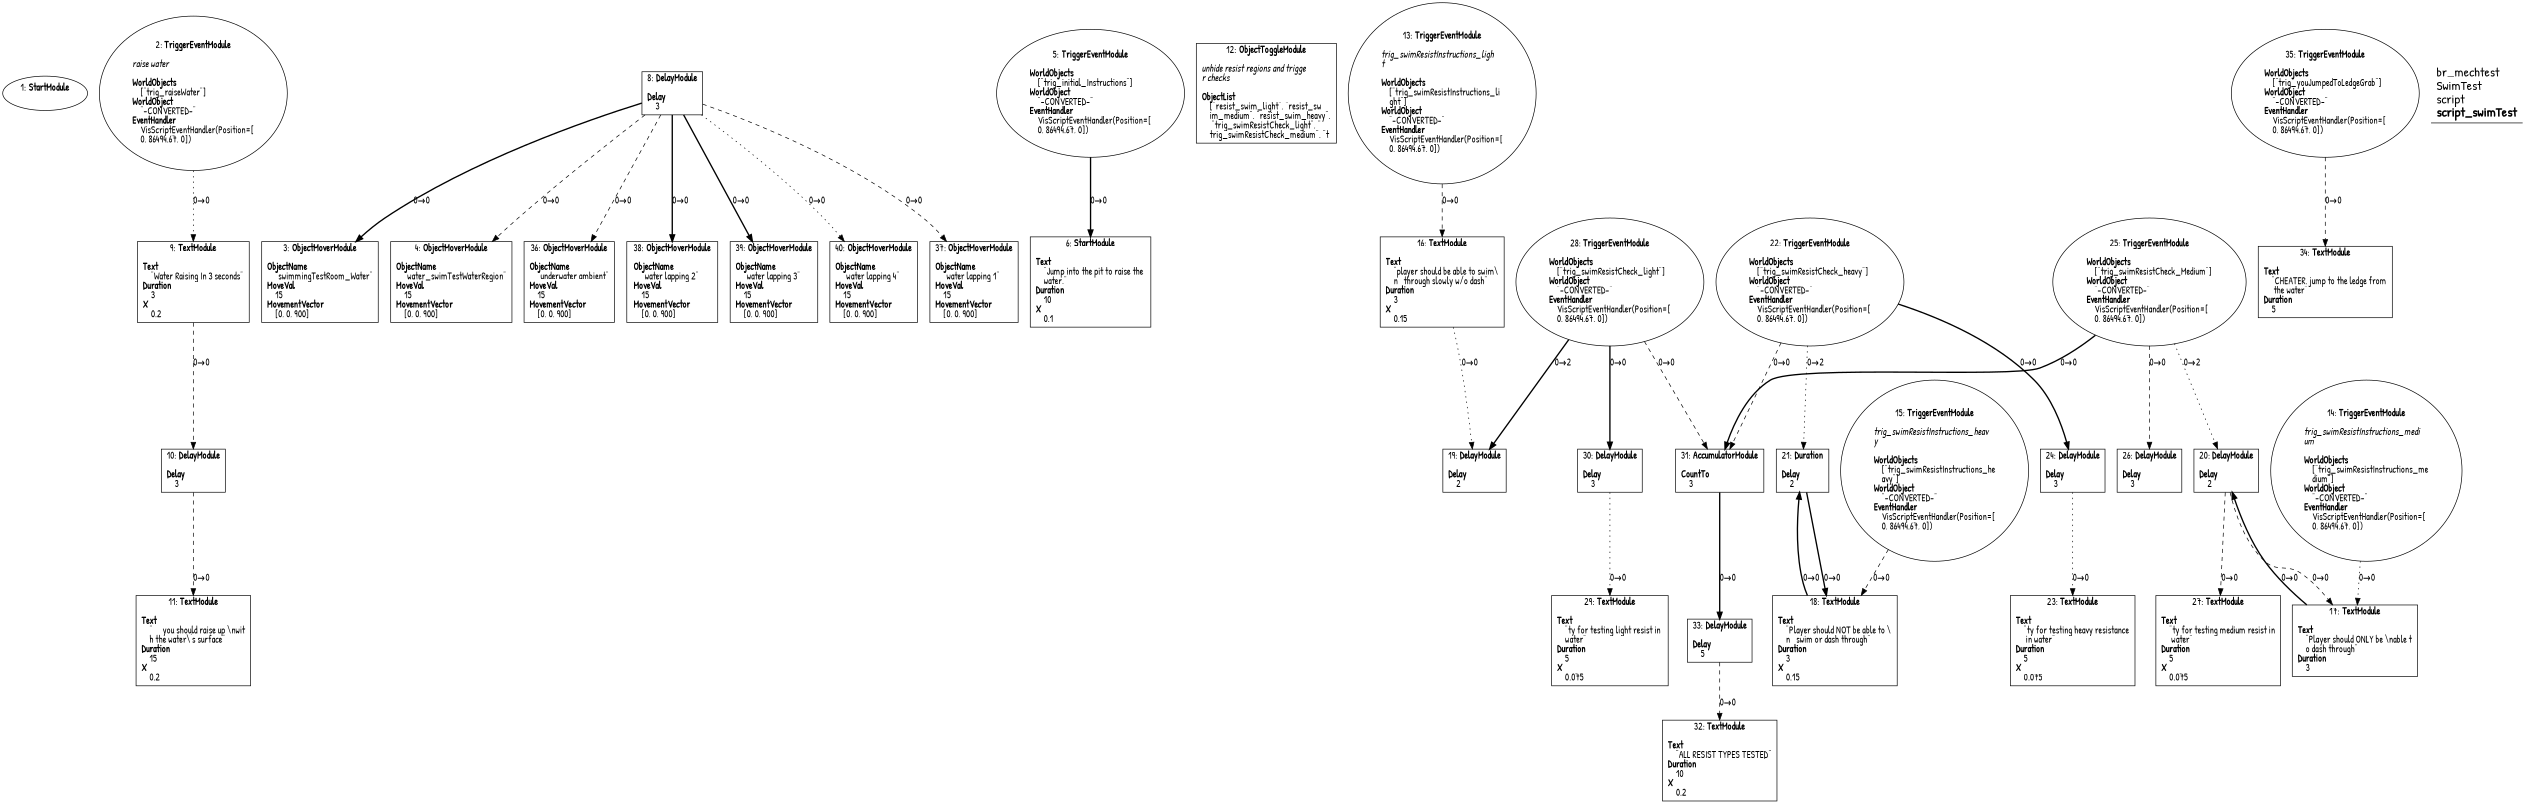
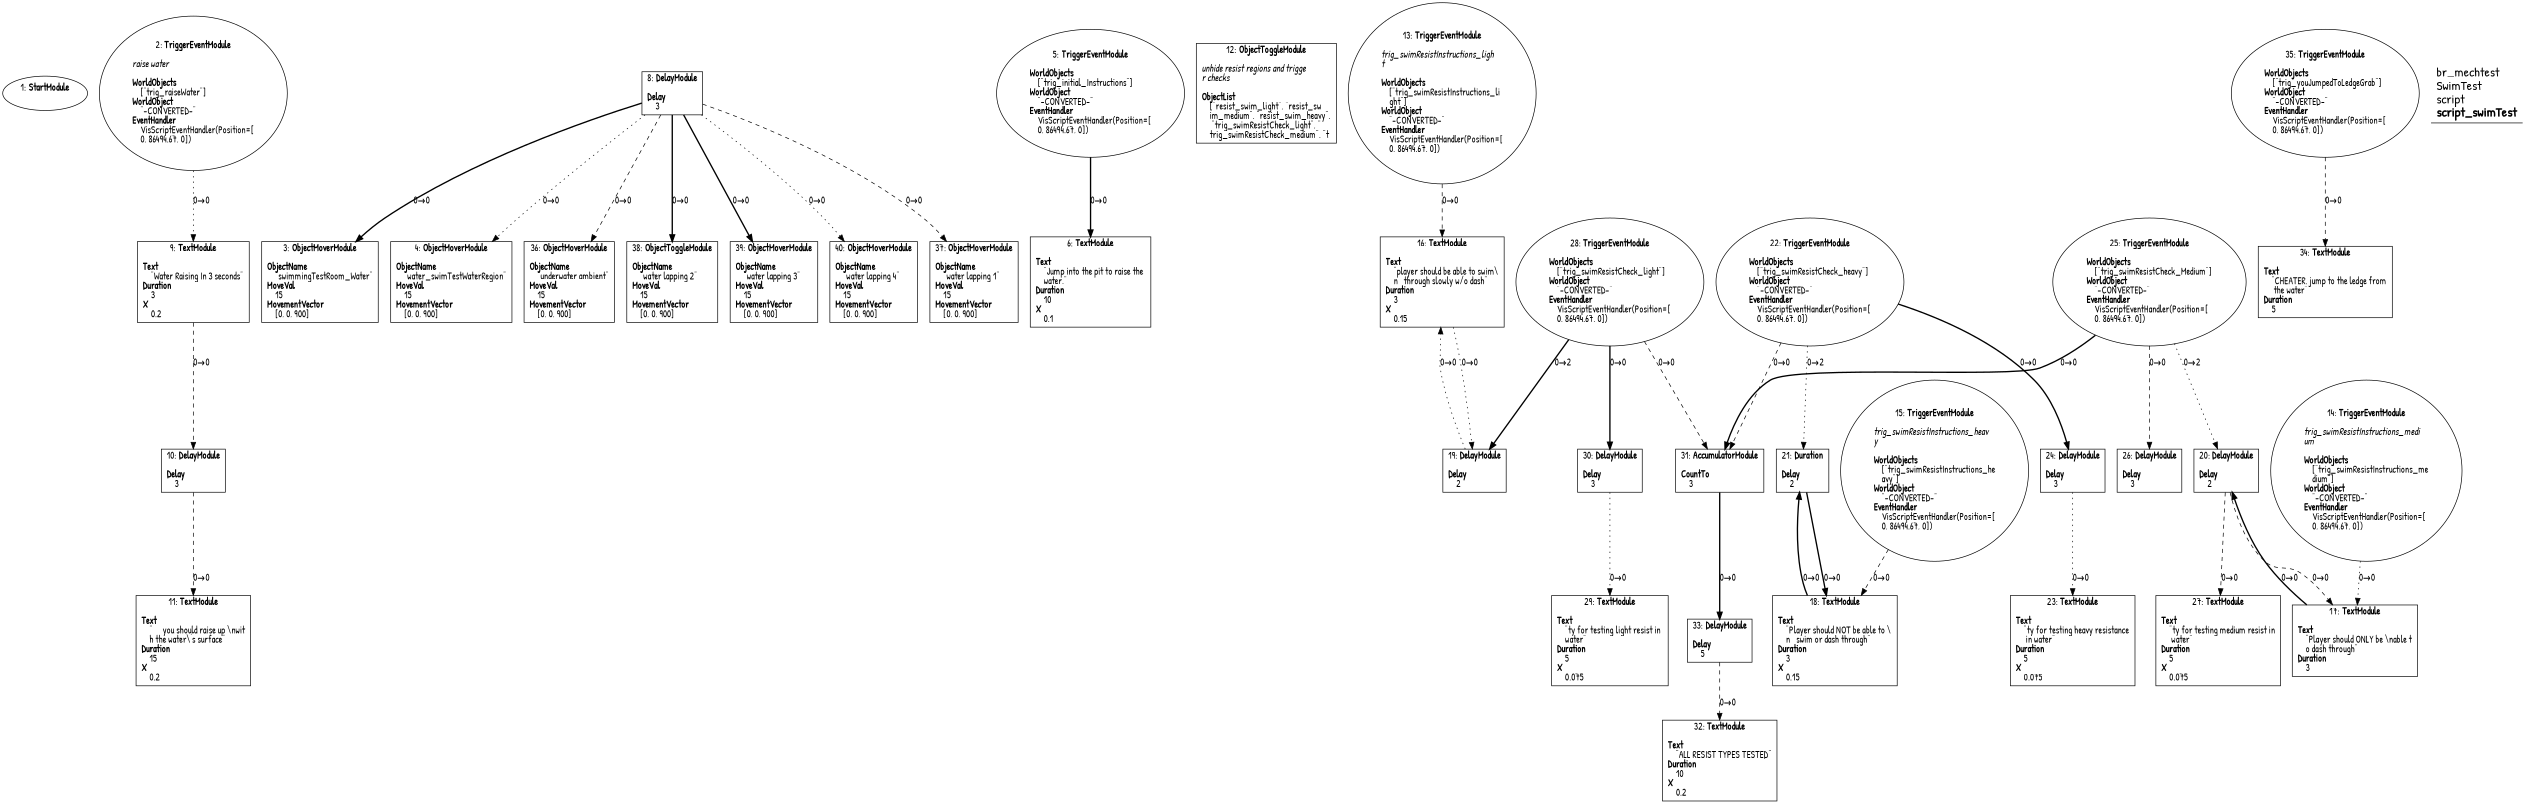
edge "8:" -> "4:": style dashed -> dotted
node "6:": text "StartModule" -> "TextModule"
node "38:": text "ObjectMoverModule" -> "ObjectToggleModule"
edge "19:" -> "16:": added, label "0→0"
